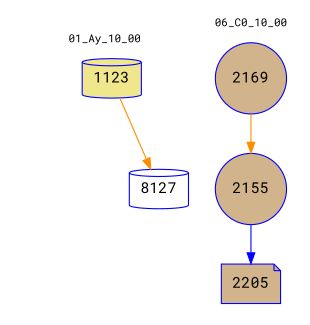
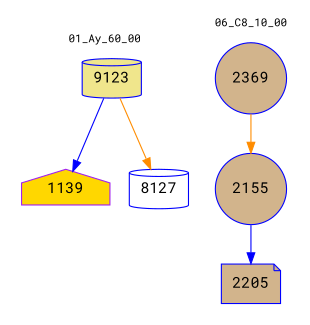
cluster "06_C0_10_00": label "06_C0_10_00" -> "06_C8_10_00"
cluster "01_Ay_10_00": label "01_Ay_10_00" -> "01_Ay_60_00"
node "1123": label "1123" -> "9123"
node "2169": label "2169" -> "2369"
node "1139": added
